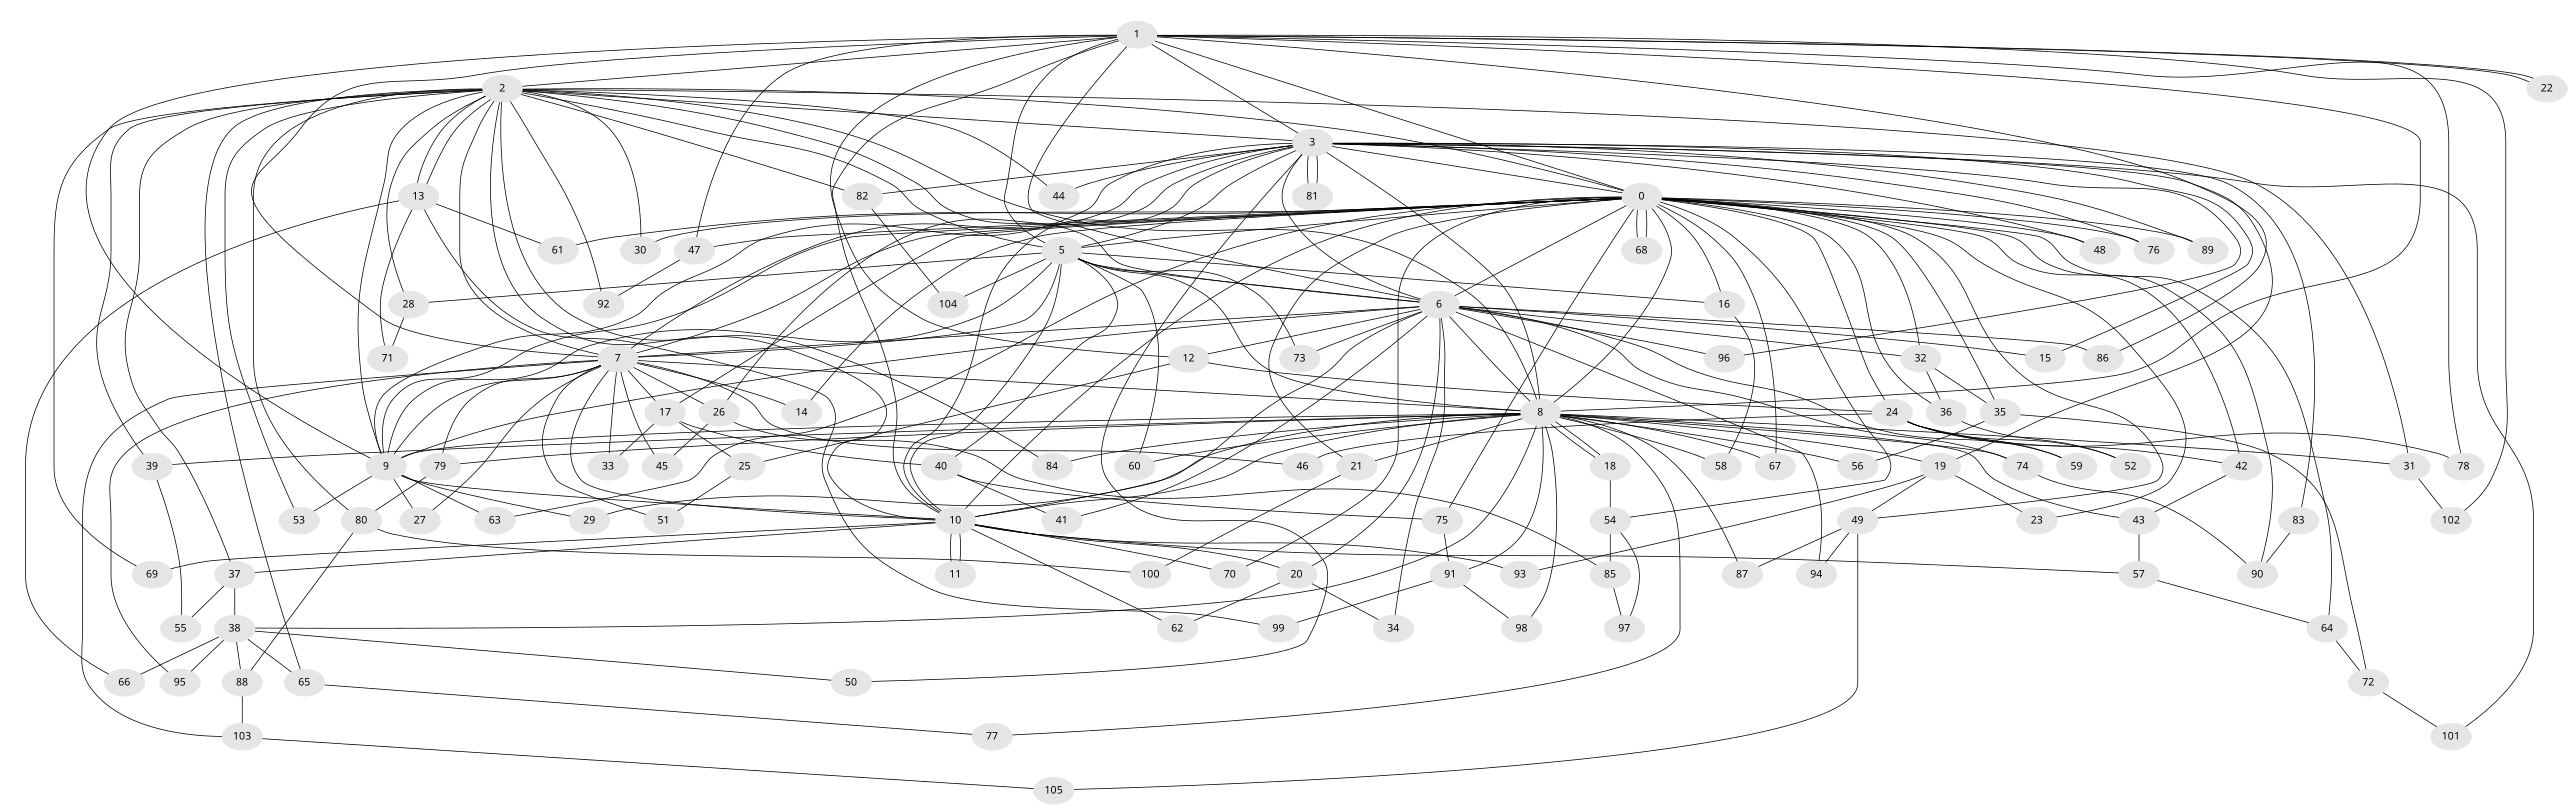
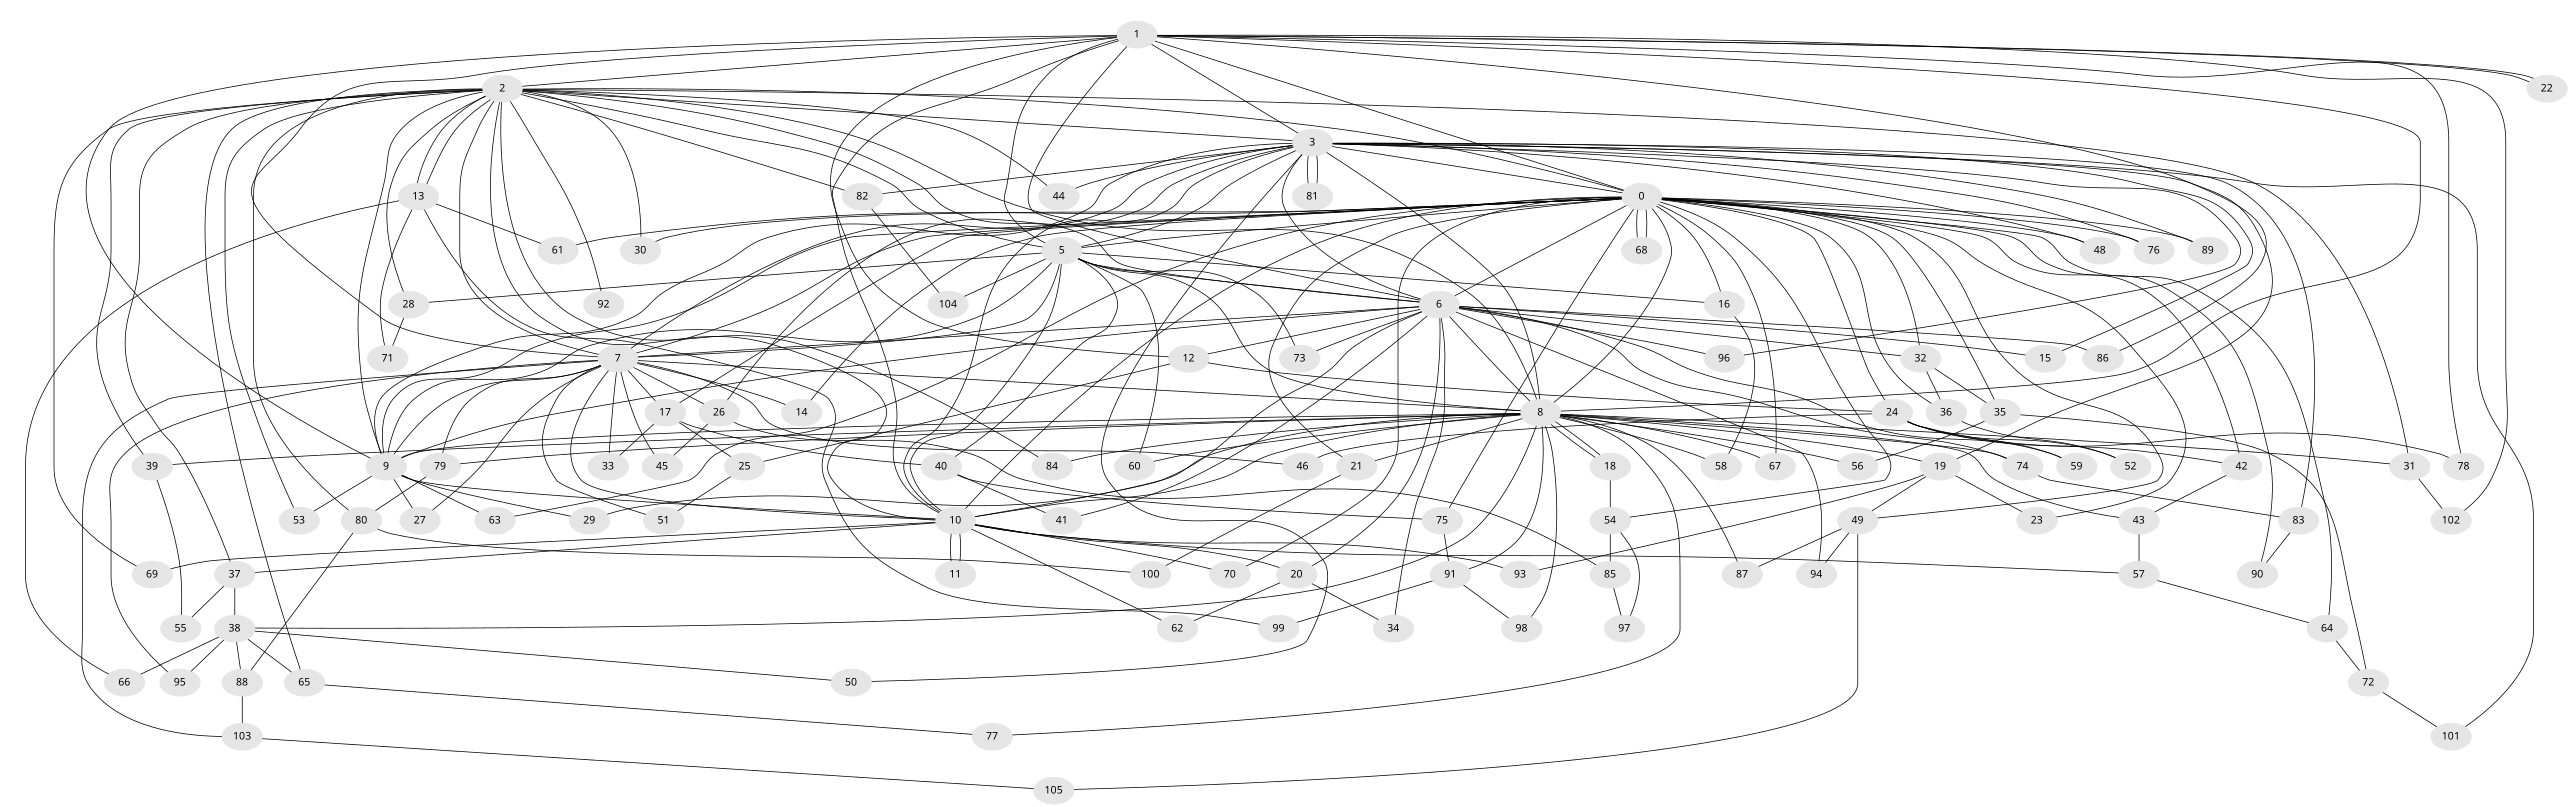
node "47": removed
edge "74" -- "90": now "74" -- "83"
